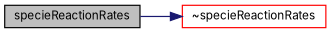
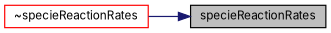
edge "specieReactionRates" -> "~specieReactionRates": reversed
